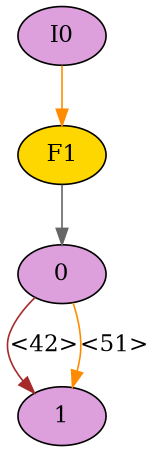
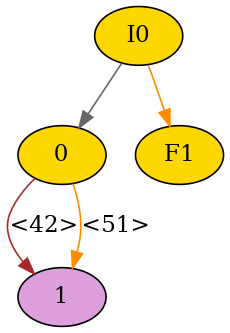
node "I0": fillcolor plum -> gold
edge "F1" -> "0": now "I0" -> "0"
node "0": fillcolor plum -> gold
